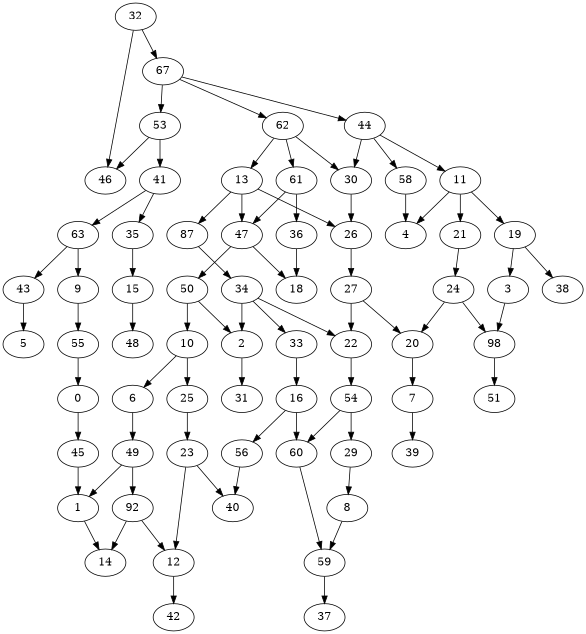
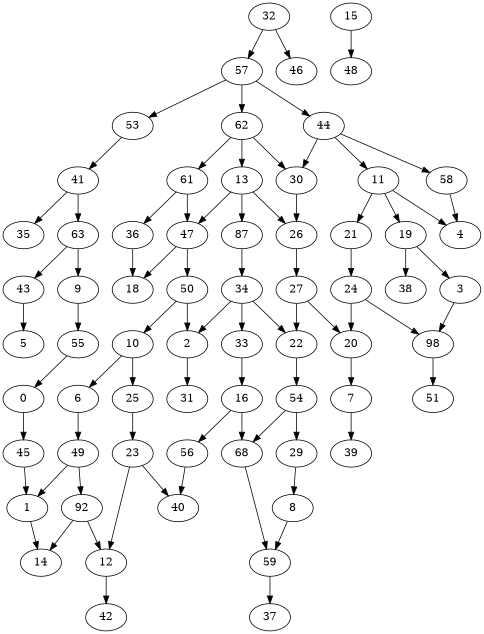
node "67": label "67" -> "57"
edge "53" -> "46": removed
edge "35" -> "15": removed
node "60": label "60" -> "68"
